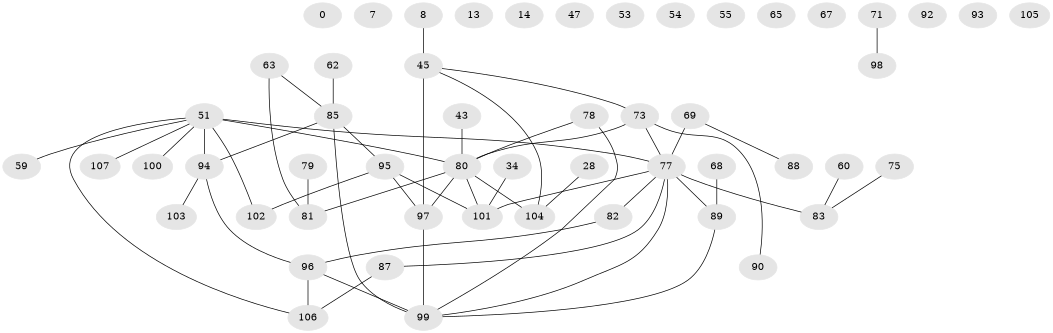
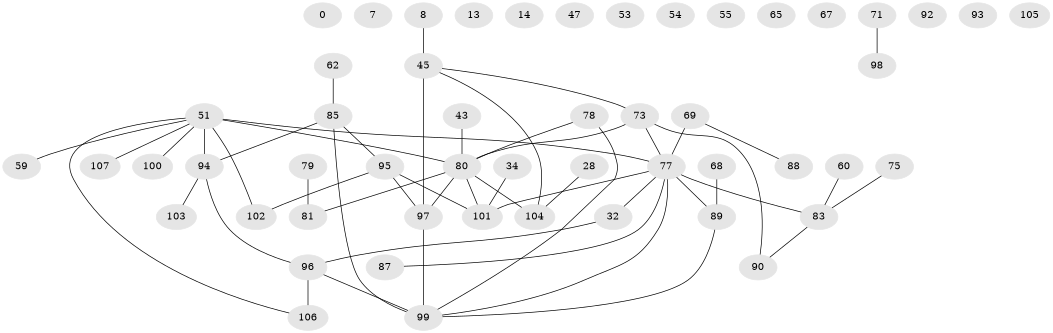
node "63": removed
node "82": label "82" -> "32"
edge "83" -- "90": added
edge "87" -- "106": removed
